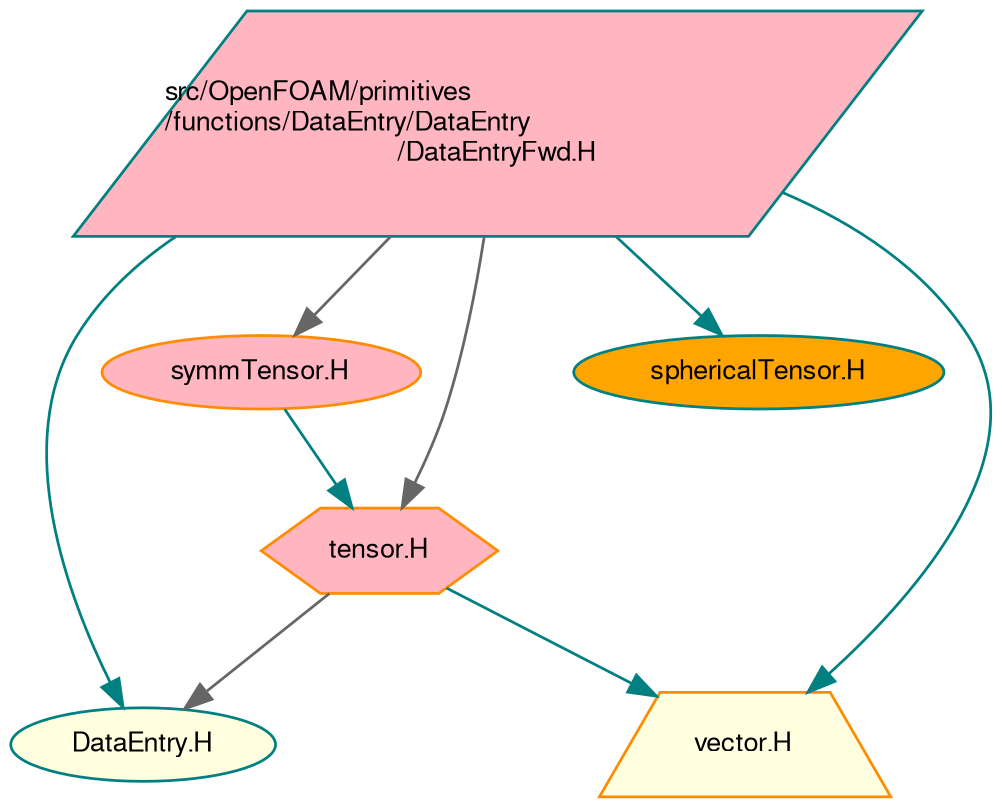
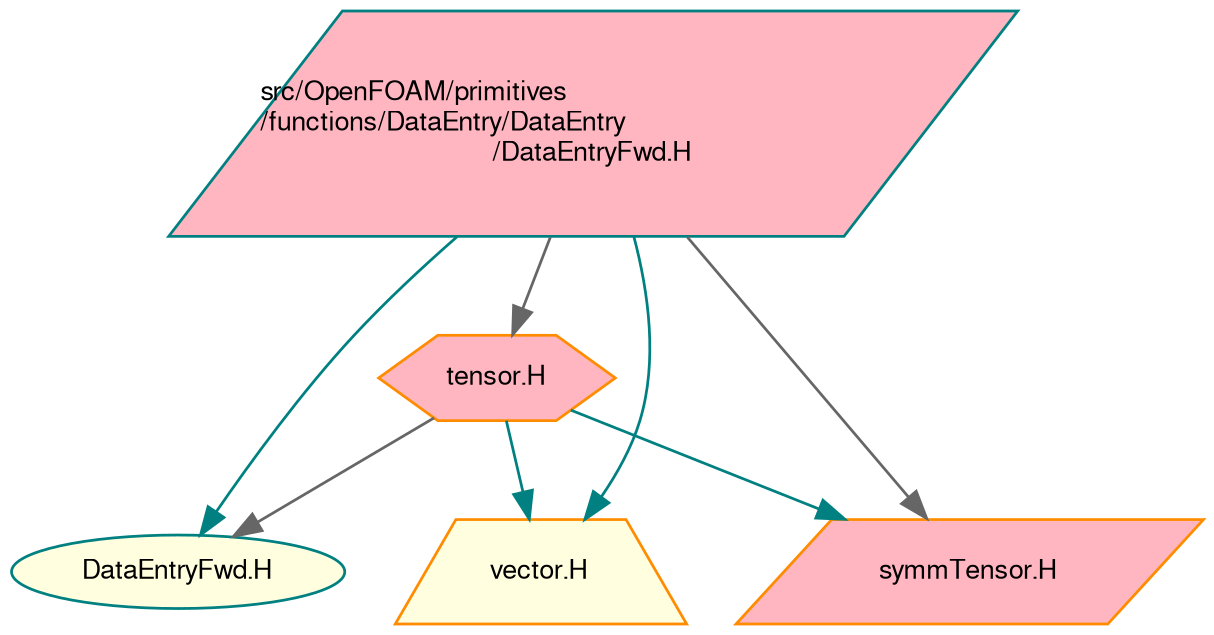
node "symmTensor.H": shape ellipse -> parallelogram
node "sphericalTensor.H": removed
edge "symmTensor.H" -> "tensor.H": reversed
node "DataEntry.H": label "DataEntry.H" -> "DataEntryFwd.H"
